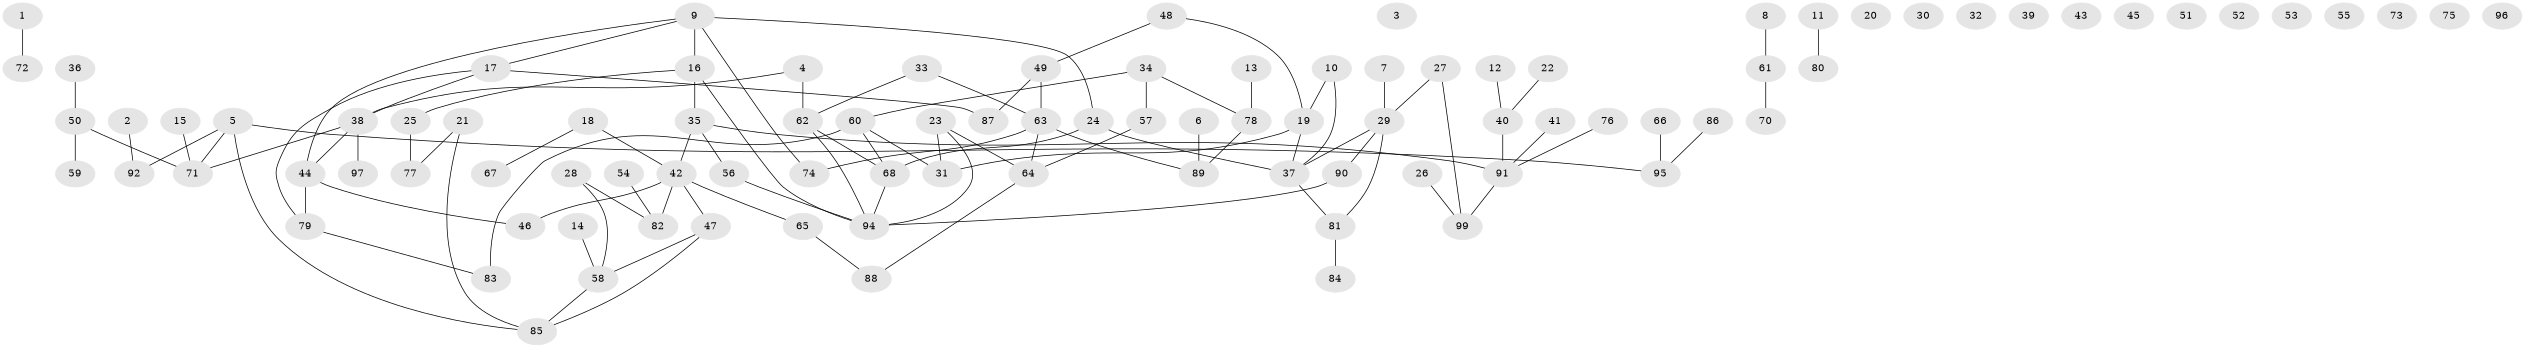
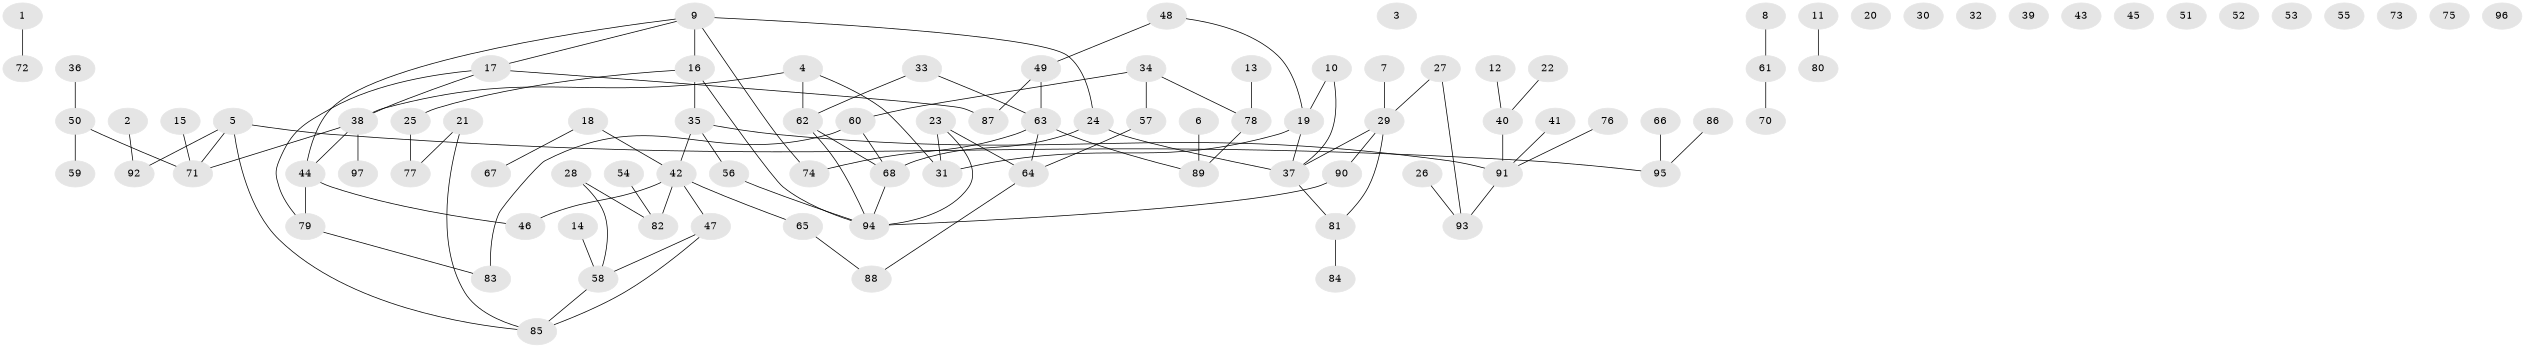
edge "60" -- "31": now "4" -- "31"
node "99": label "99" -> "93"
